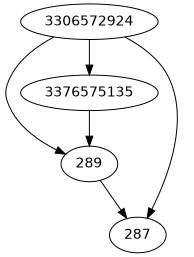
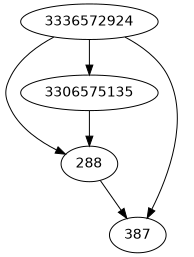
node "3306572924": label "3306572924" -> "3336572924"
node "3376575135": label "3376575135" -> "3306575135"
node "289": label "289" -> "288"
node "287": label "287" -> "387"
